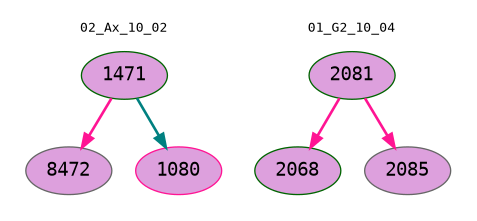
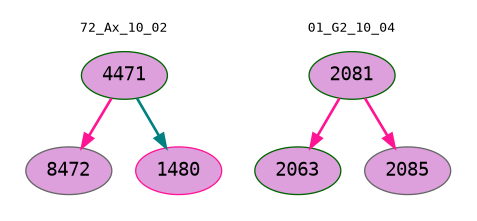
cluster "02_Ax_10_02": label "02_Ax_10_02" -> "72_Ax_10_02"
node "1471": label "1471" -> "4471"
node "1080": label "1080" -> "1480"
node "2068": label "2068" -> "2063"
